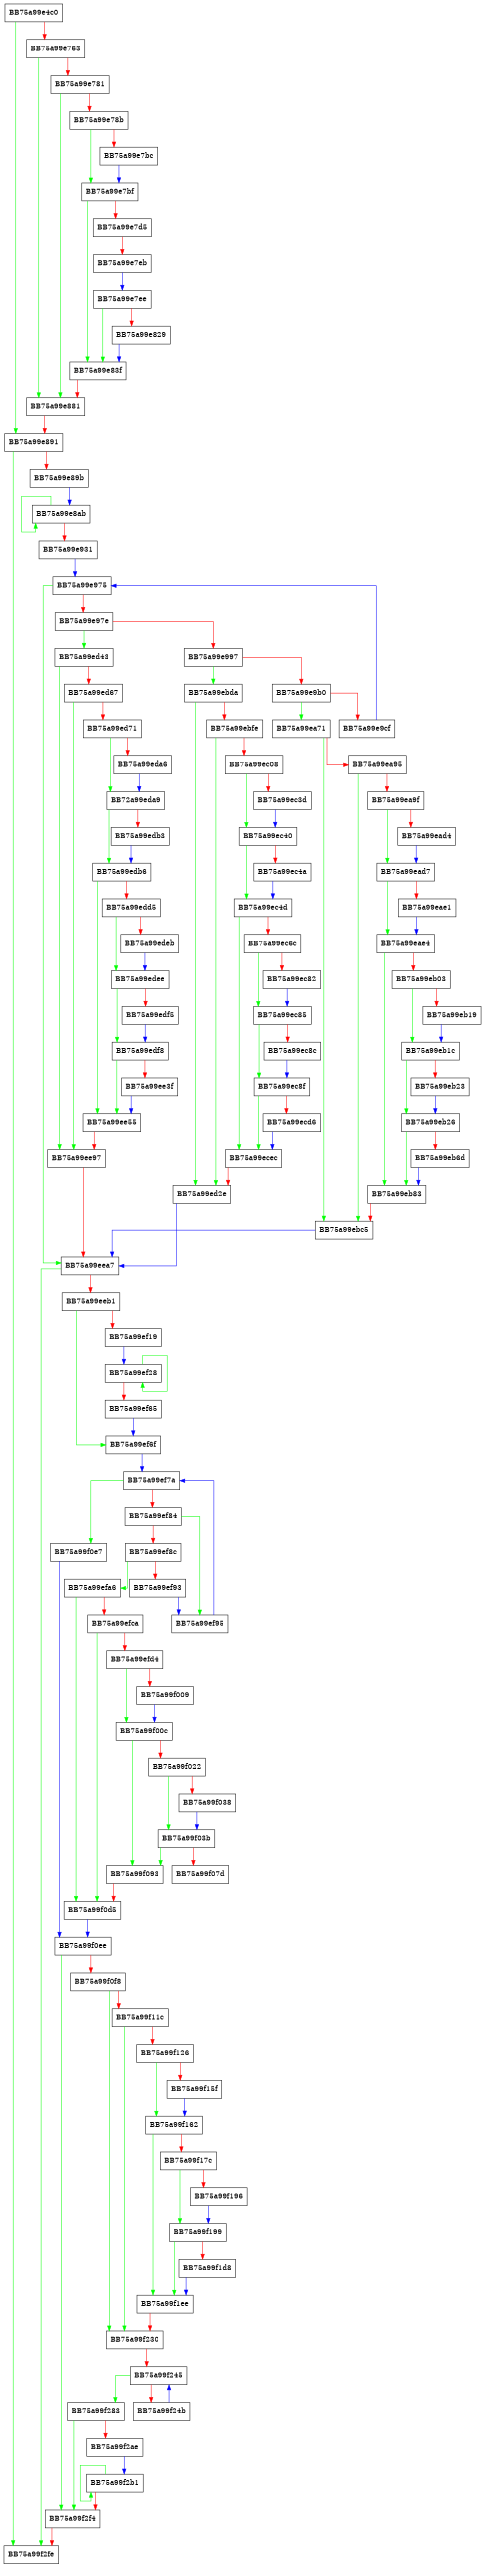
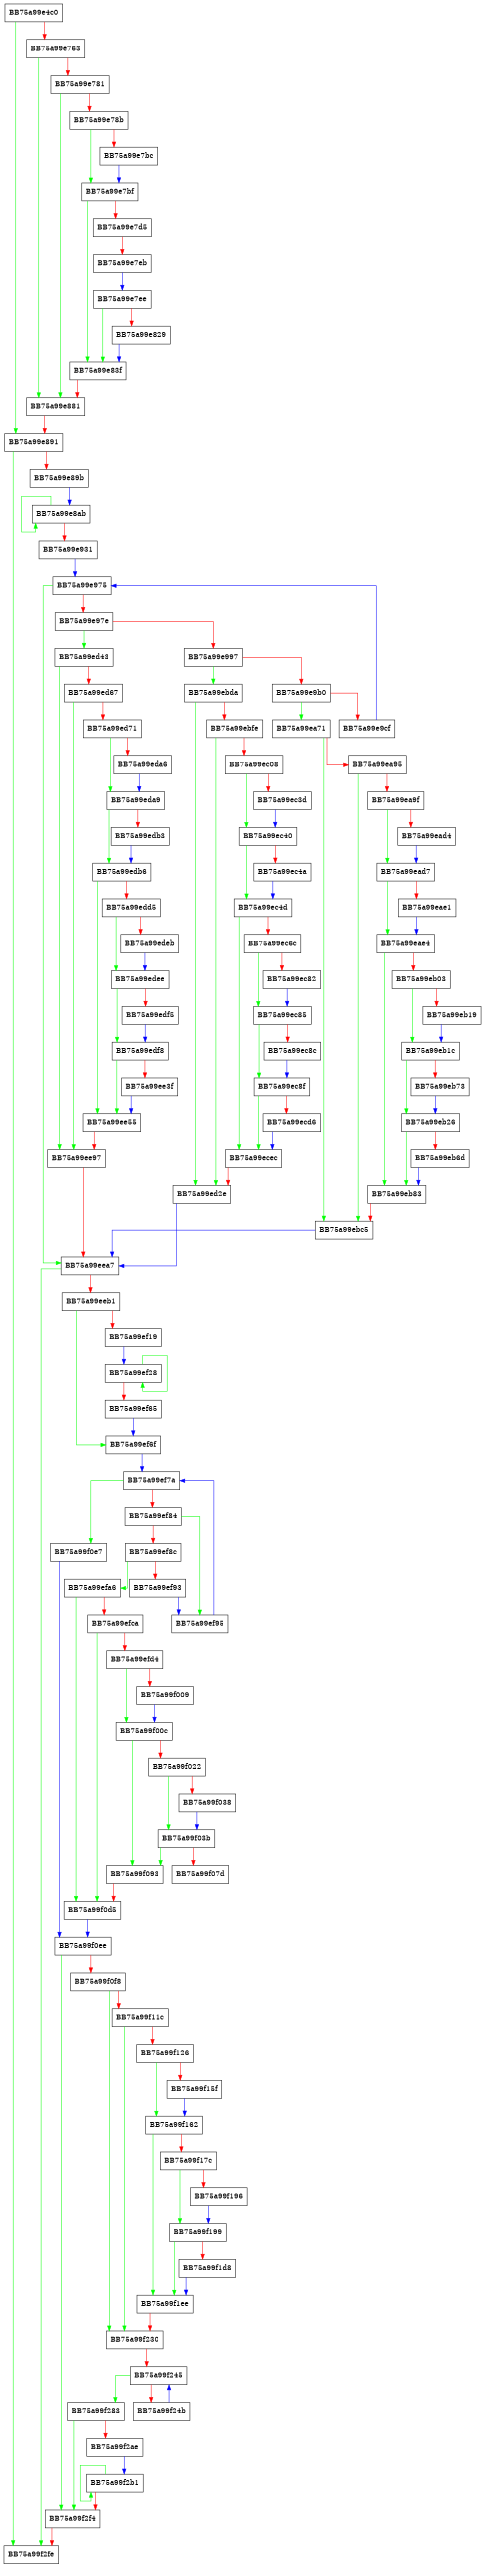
node "BB72a99eda9": label "BB72a99eda9" -> "BB75a99eda9"
node "BB75a99eb23": label "BB75a99eb23" -> "BB75a99eb73"
